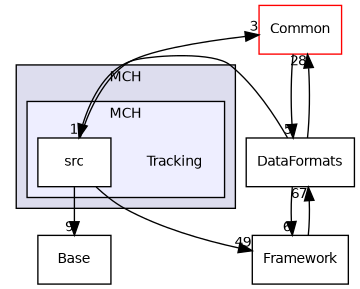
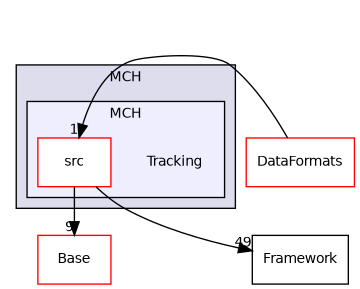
node "Common": removed
node "src": color black -> red
node "DataFormats": color black -> red
edge "DataFormats" -> "Framework": removed
edge "Framework" -> "DataFormats": removed
node "Base": color black -> red
